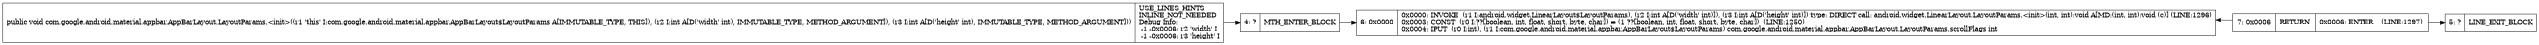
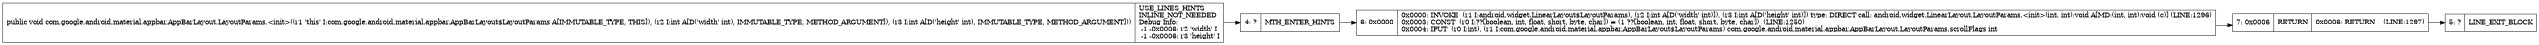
edge "7: 0x0006" -> "6: 0x0000": reversed
node "4: ?": text "MTH_ENTER_BLOCK" -> "MTH_ENTER_HINTS"
node "7: 0x0006": text "0x0006: ENTER    (LINE:1297)" -> "0x0006: RETURN    (LINE:1297)"
